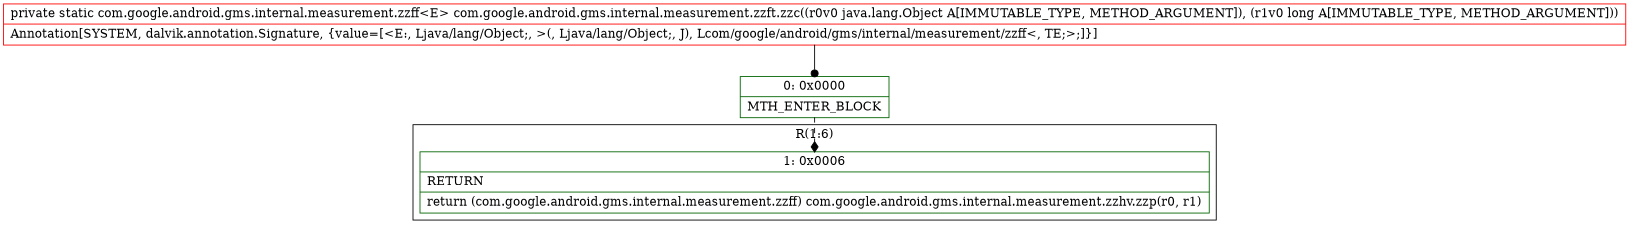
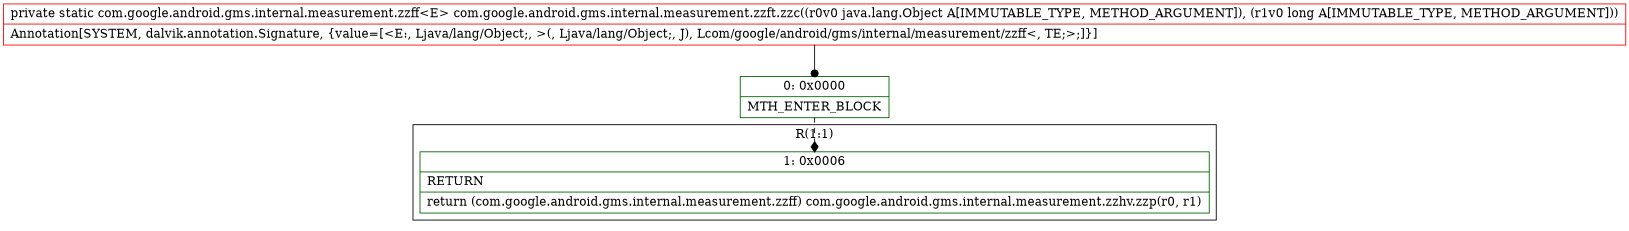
cluster "R(1:6)": label "R(1:6)" -> "R(1:1)"
